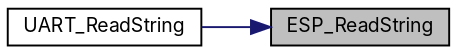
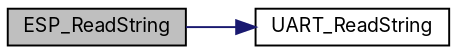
edge "UART_ReadString" -> "ESP_ReadString": reversed
